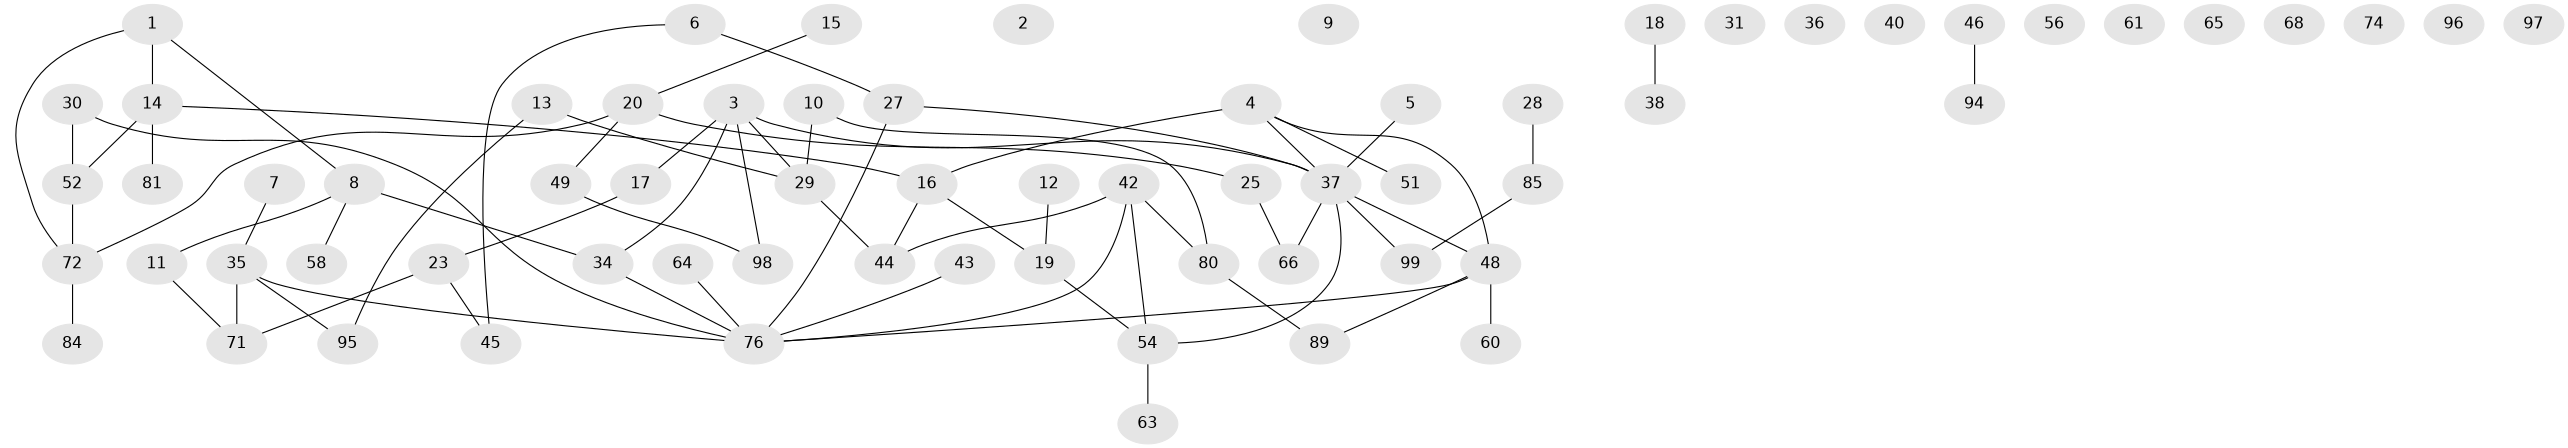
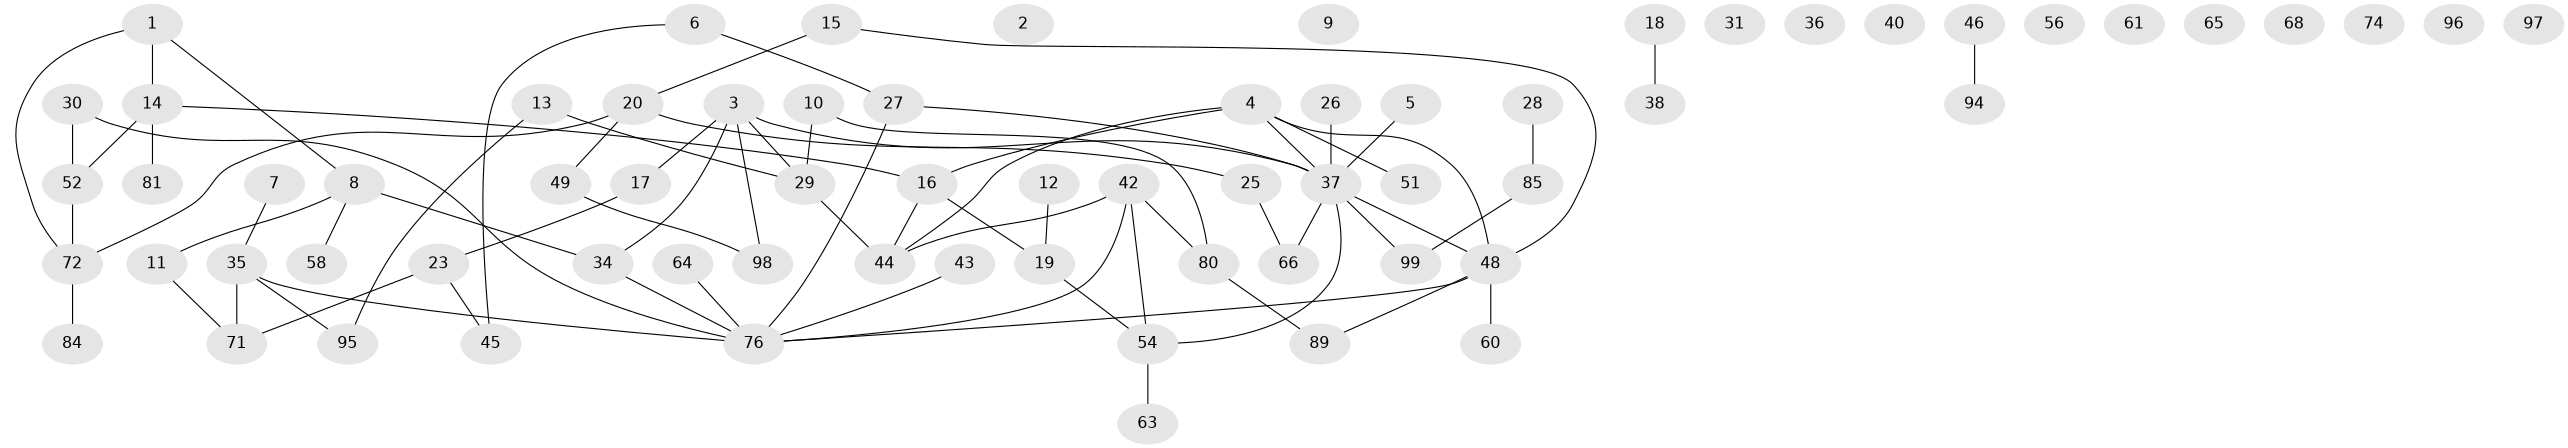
edge "15" -- "48": added
node "26": added
edge "4" -- "44": added
